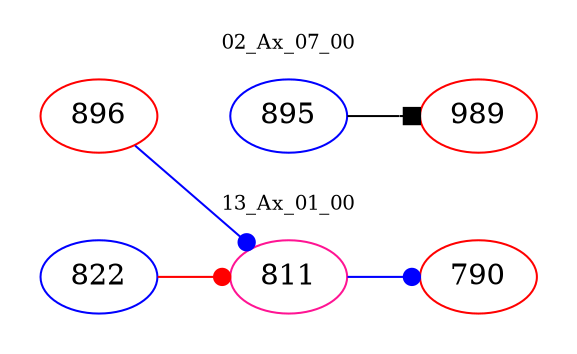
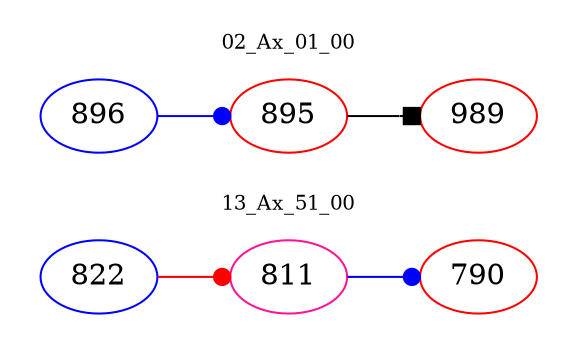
cluster "02_Ax_07_00": label "02_Ax_07_00" -> "02_Ax_01_00"
node "896": color red -> blue
node "895": color blue -> red
edge "896" -> "811": now "896" -> "895"
cluster "13_Ax_01_00": label "13_Ax_01_00" -> "13_Ax_51_00"
